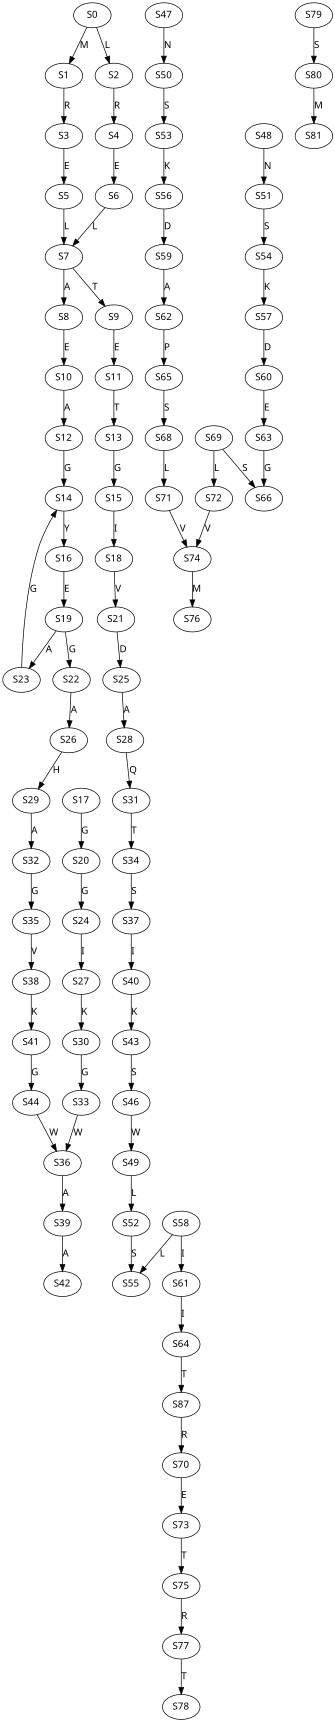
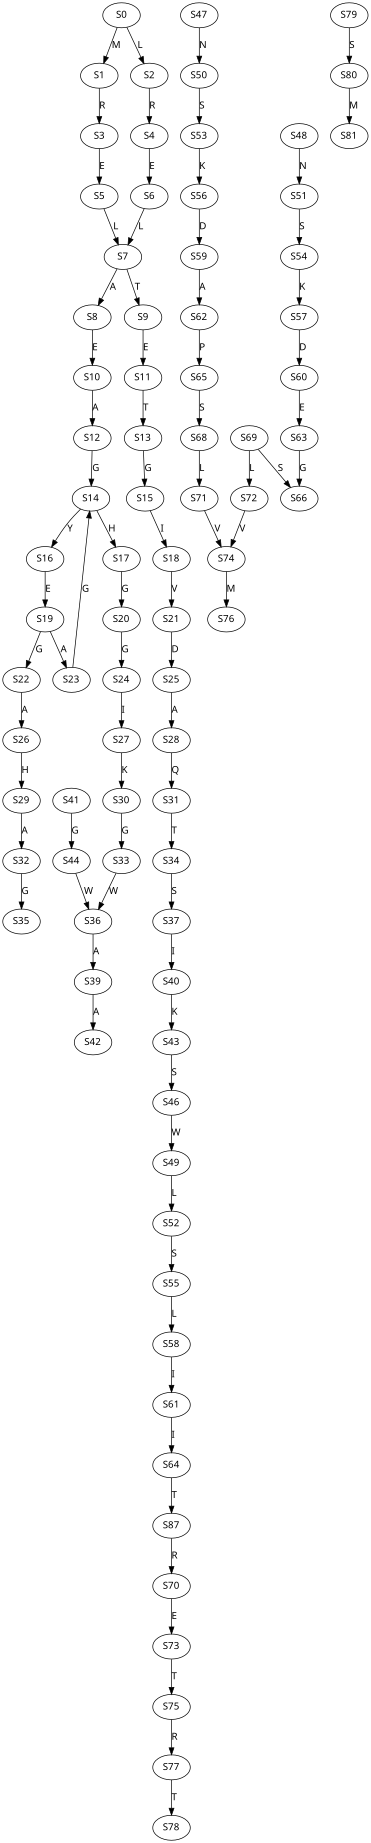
edge "S14" -> "S17": added, label "H"
node "S38": removed
edge "S58" -> "S55": reversed
